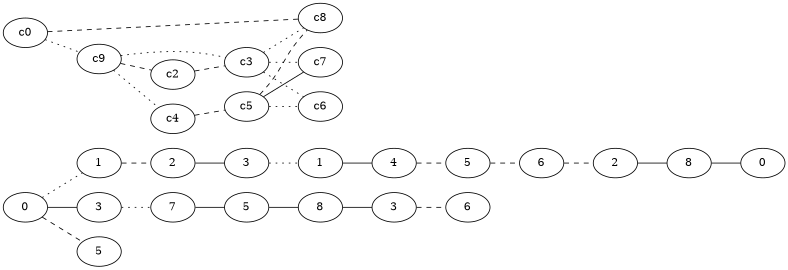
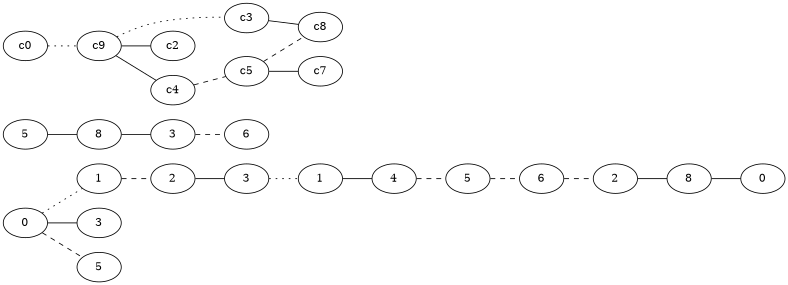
edge "c8" -- "c0": removed
edge "c8" -- "c3": style dotted -> solid
edge "c3" -- "c7": removed
edge "c9" -- "c2": style dashed -> solid
edge "c3" -- "c2": removed
edge "c9" -- "c4": style dotted -> solid
node "c6": removed
node "7": removed
